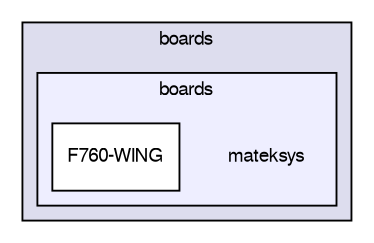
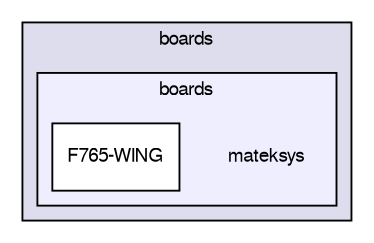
node "F760-WING": label "F760-WING" -> "F765-WING"
